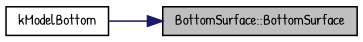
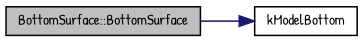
edge "kModelBottom" -> "BottomSurface::BottomSurface": reversed
